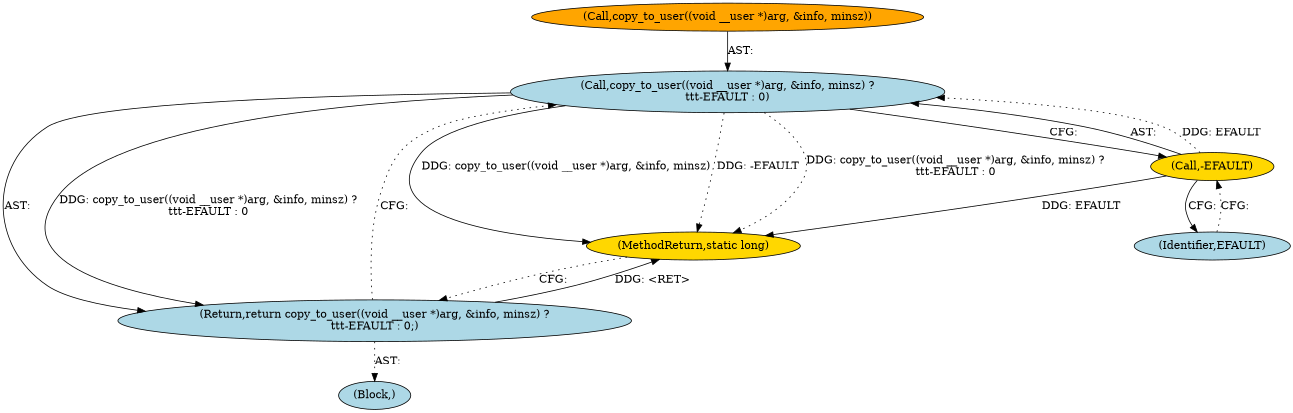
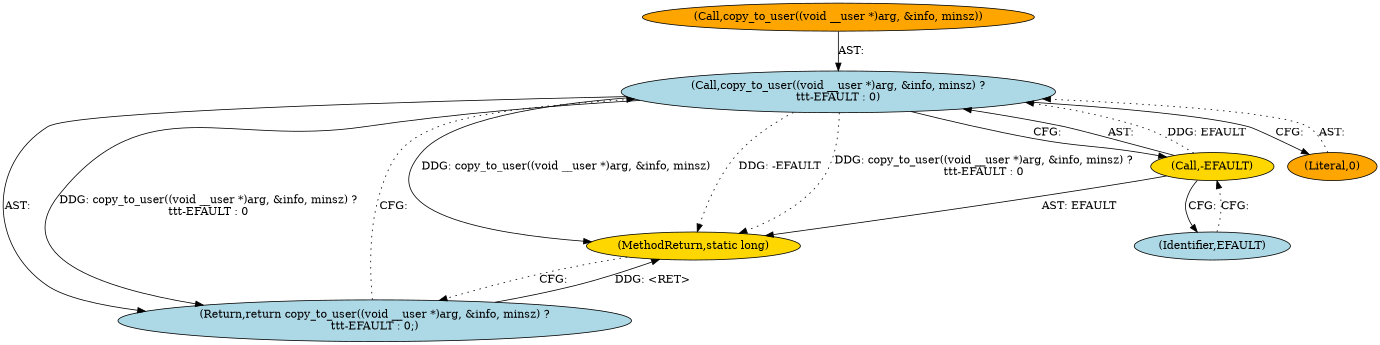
node "(Literal,0)": added
edge "(Call,-EFAULT)" -> "(MethodReturn,static long)": label "DDG: EFAULT" -> "AST: EFAULT"
node "(Block,)": removed
